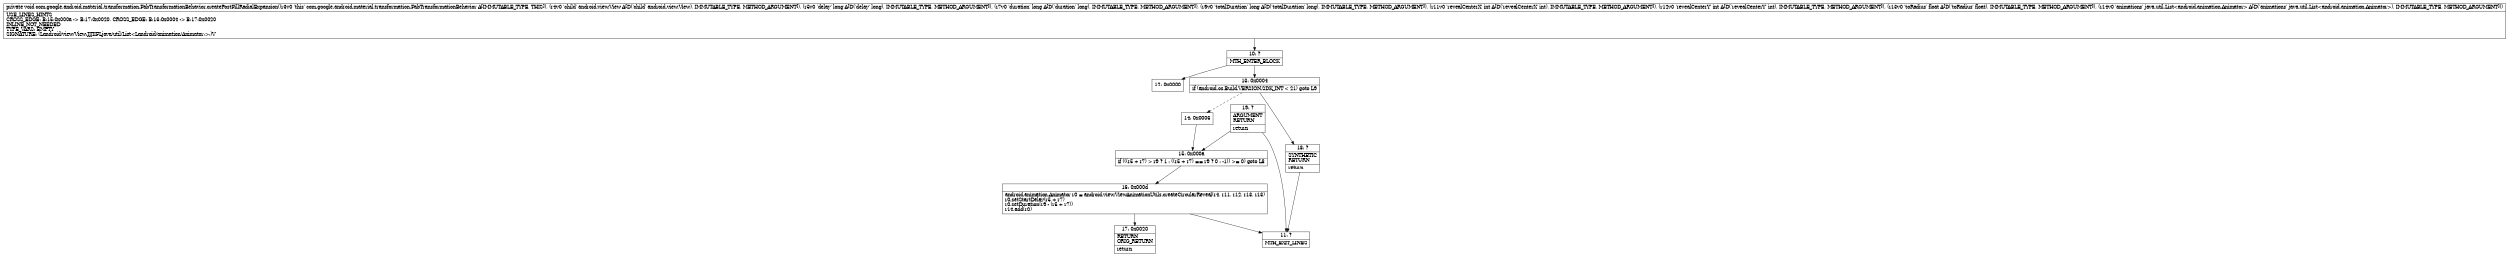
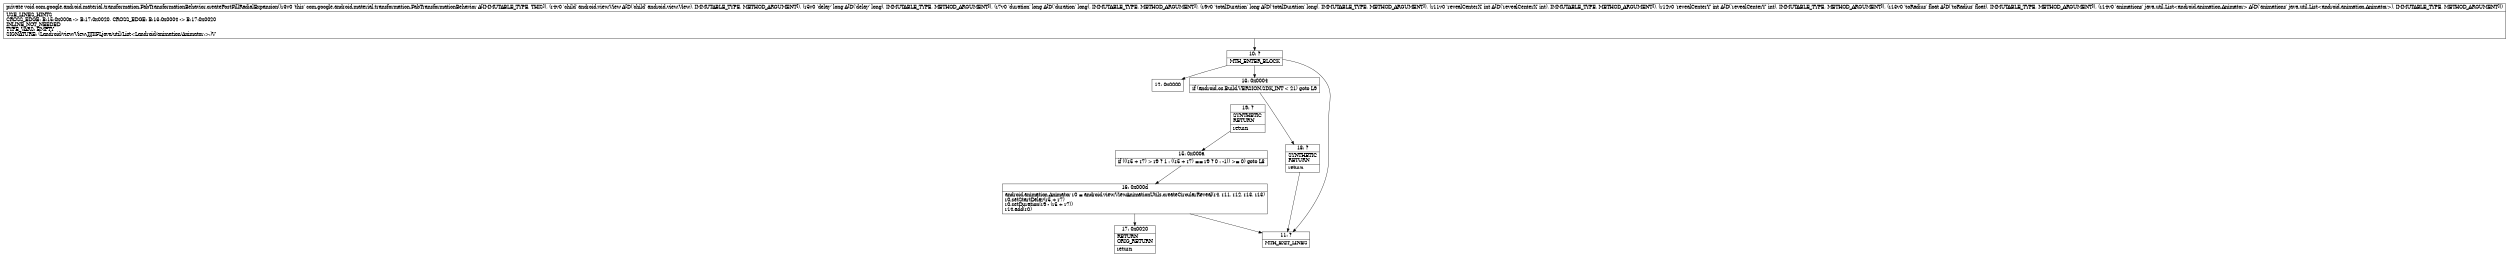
node "19: ?": text "ARGUMENT" -> "SYNTHETIC"
node "14: 0x0006": removed
edge "19: ?" -> "11: ?": now "10: ?" -> "11: ?"
